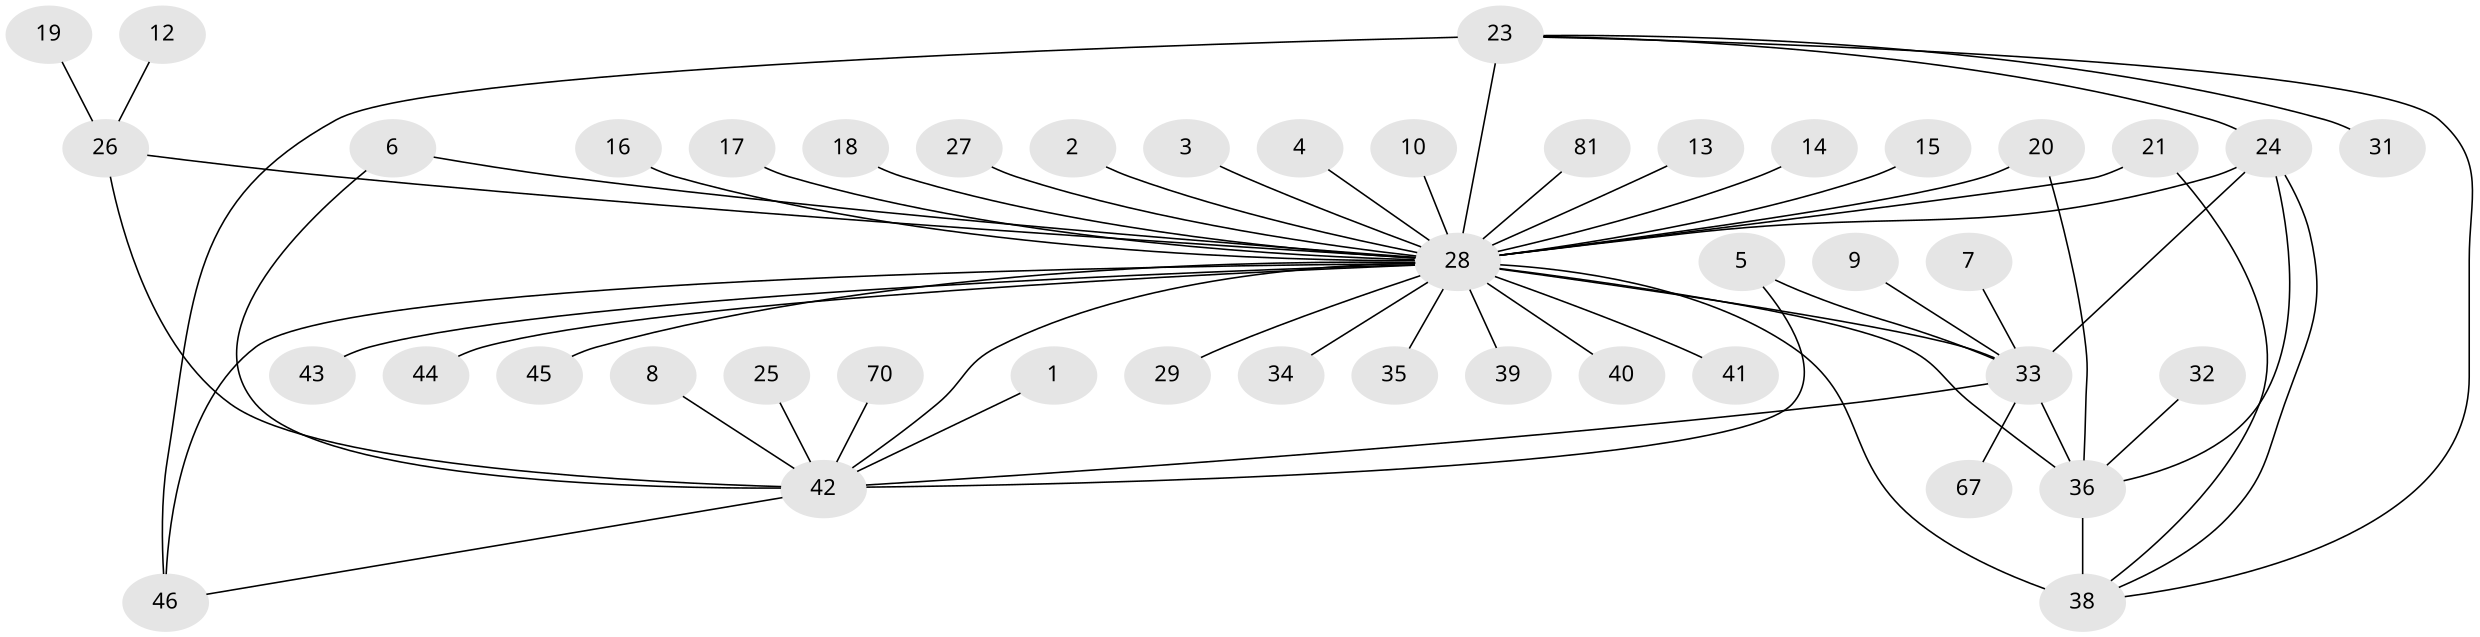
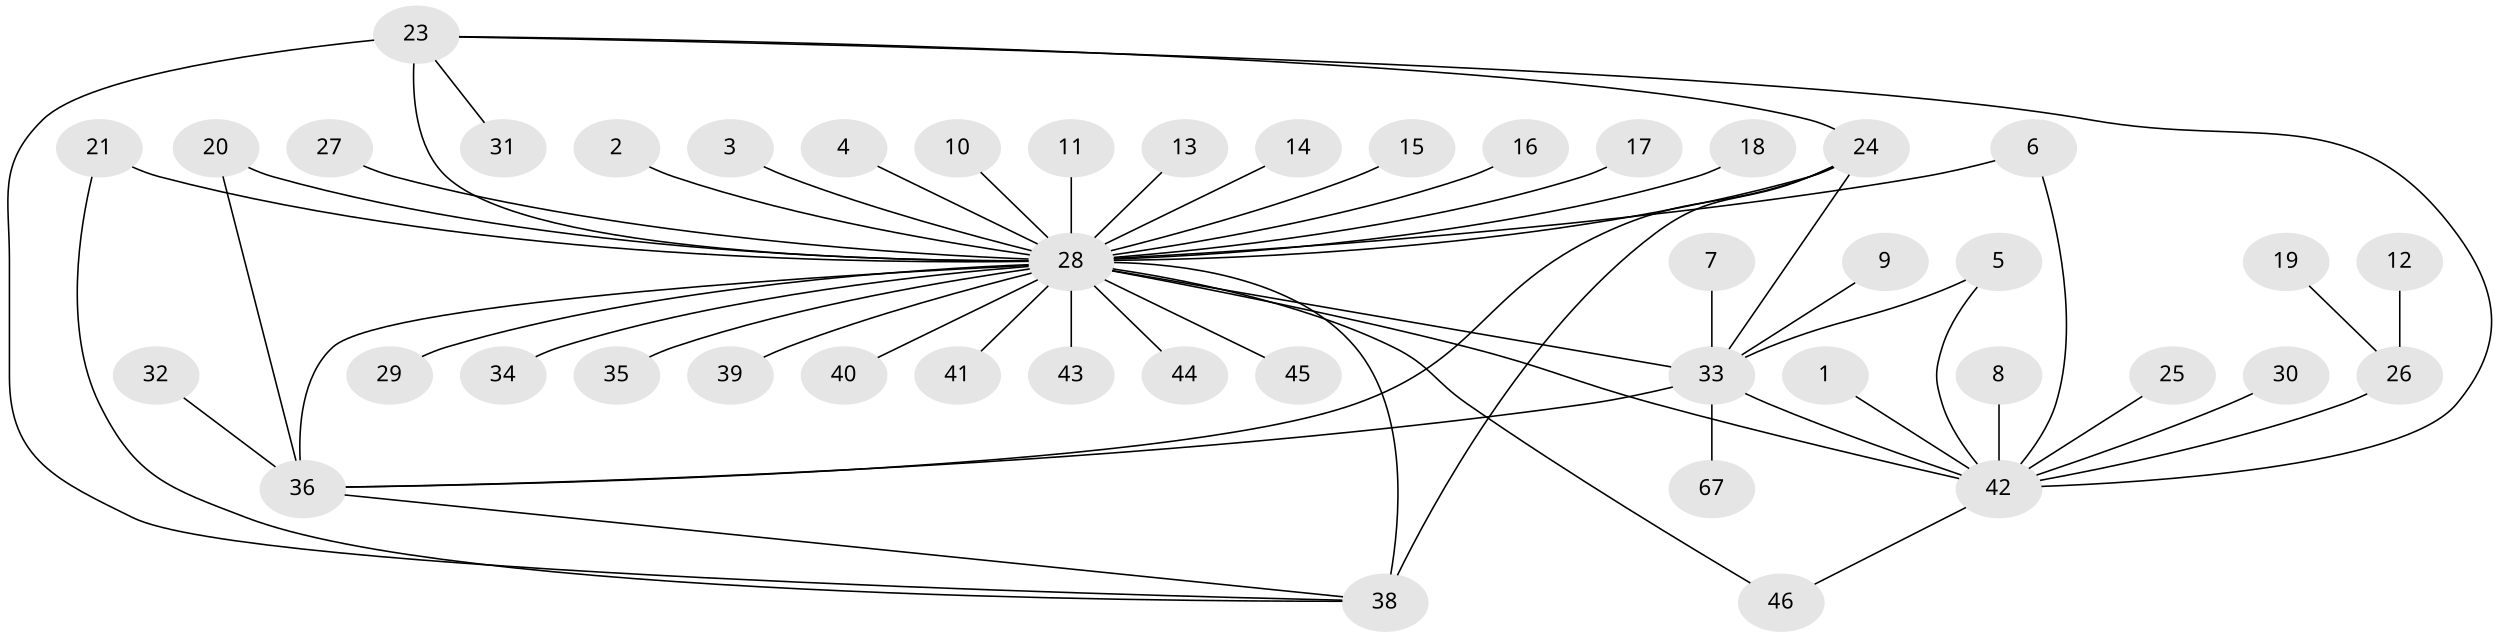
edge "23" -- "46": now "23" -- "42"
node "81": label "81" -> "11"
edge "26" -- "28": removed
node "70": label "70" -> "30"
